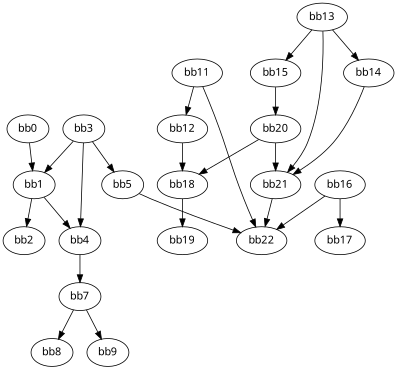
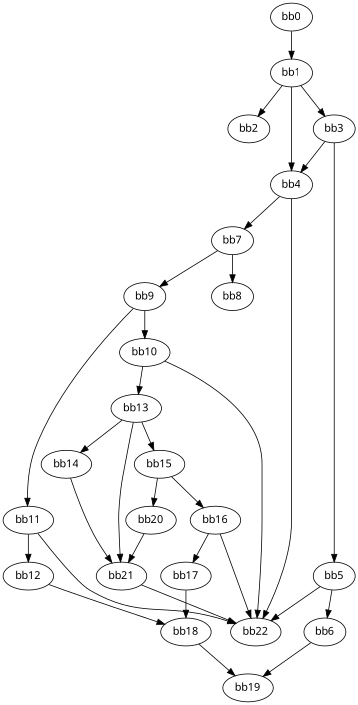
edge "bb3" -> "bb1": reversed
edge "bb20" -> "bb18": now "bb17" -> "bb18"
node "bb10": added
edge "bb9" -> "bb11": added
edge "bb4" -> "bb22": added
edge "bb15" -> "bb16": added
node "bb6": added
